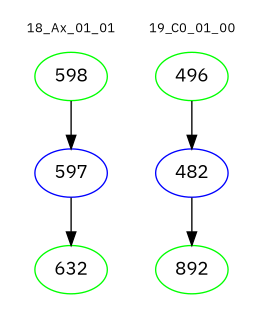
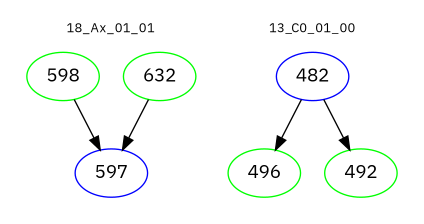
cluster "19_C0_01_00": label "19_C0_01_00" -> "13_C0_01_00"
edge "496" -> "482": reversed
edge "597" -> "632": reversed
node "892": label "892" -> "492"
